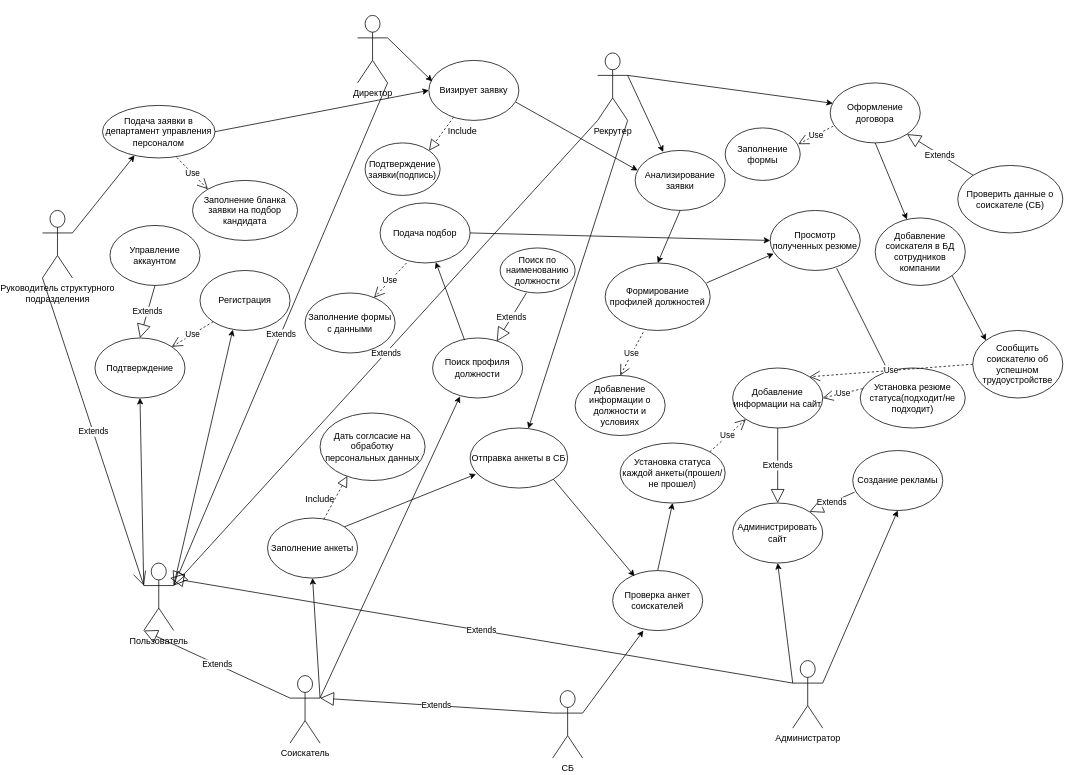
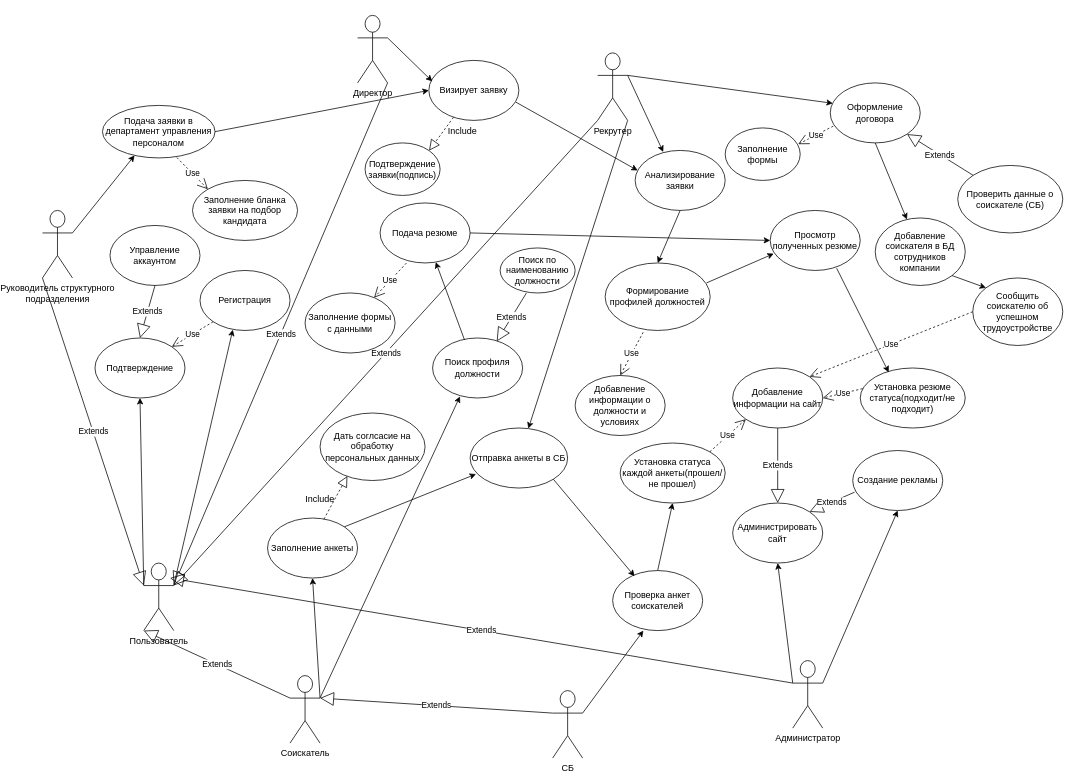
node "Подача подбор": label "Подача подбор" -> "Подача резюме"
node "Сообщить соискателю об успешном трудоустройстве": moved (1017, 364) -> (1017, 312)
edge "Руководитель структурного подразделения" -> "Пользователь": arrowhead open -> block
